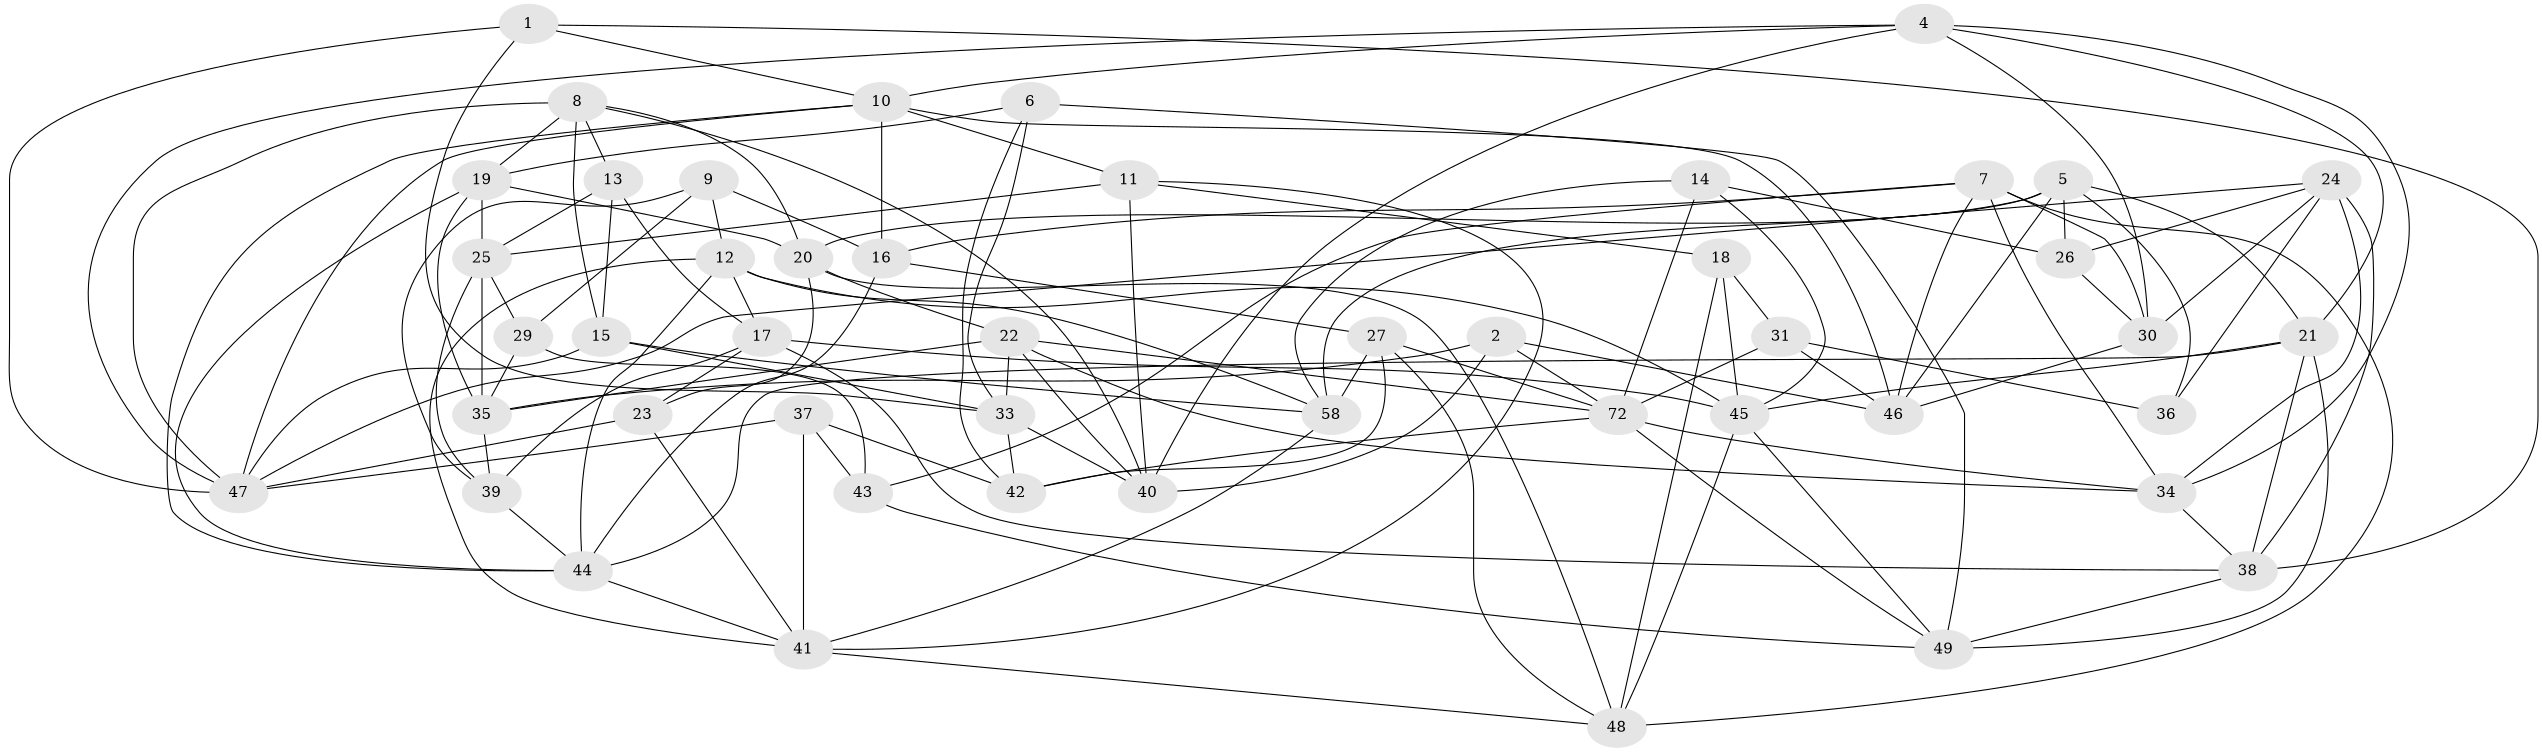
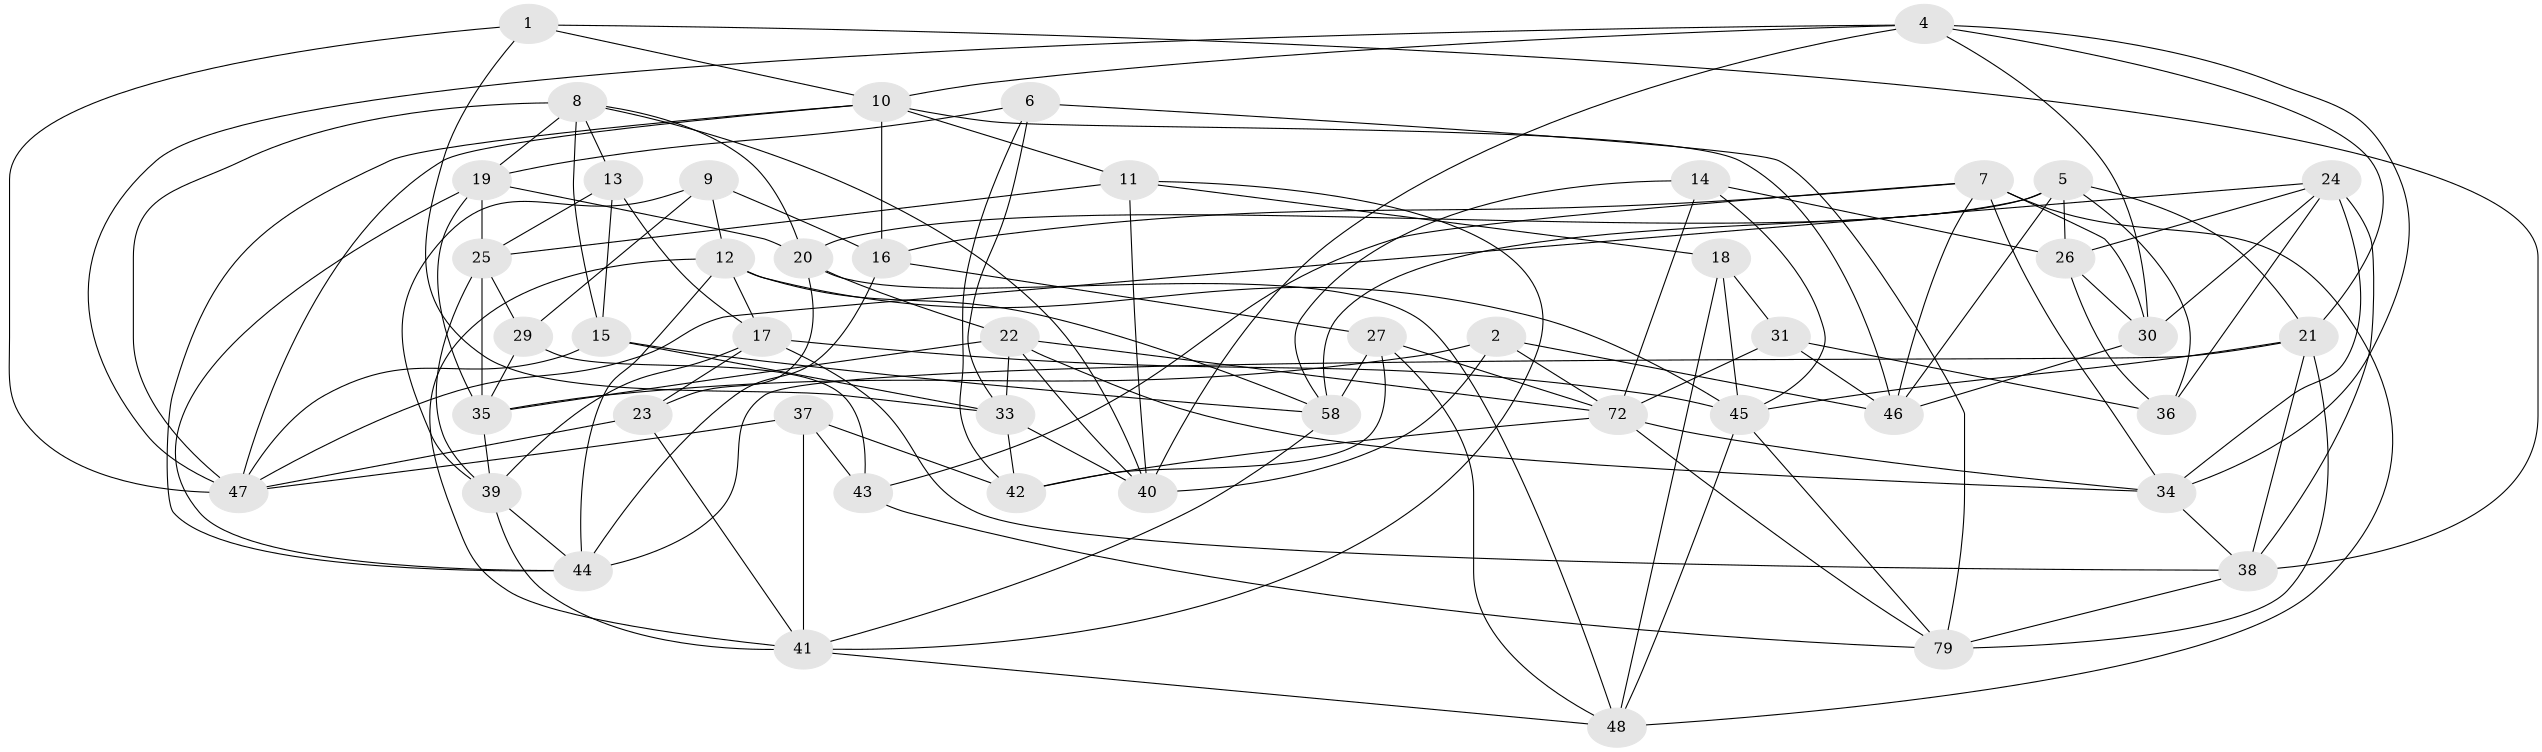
edge "26" -- "36": added
edge "44" -- "41": now "39" -- "41"
node "49": label "49" -> "79"
